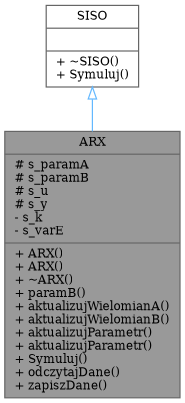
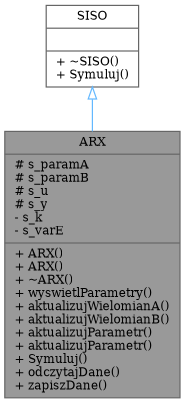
node "ARX": text "+ paramB()" -> "+ wyswietlParametry()"
